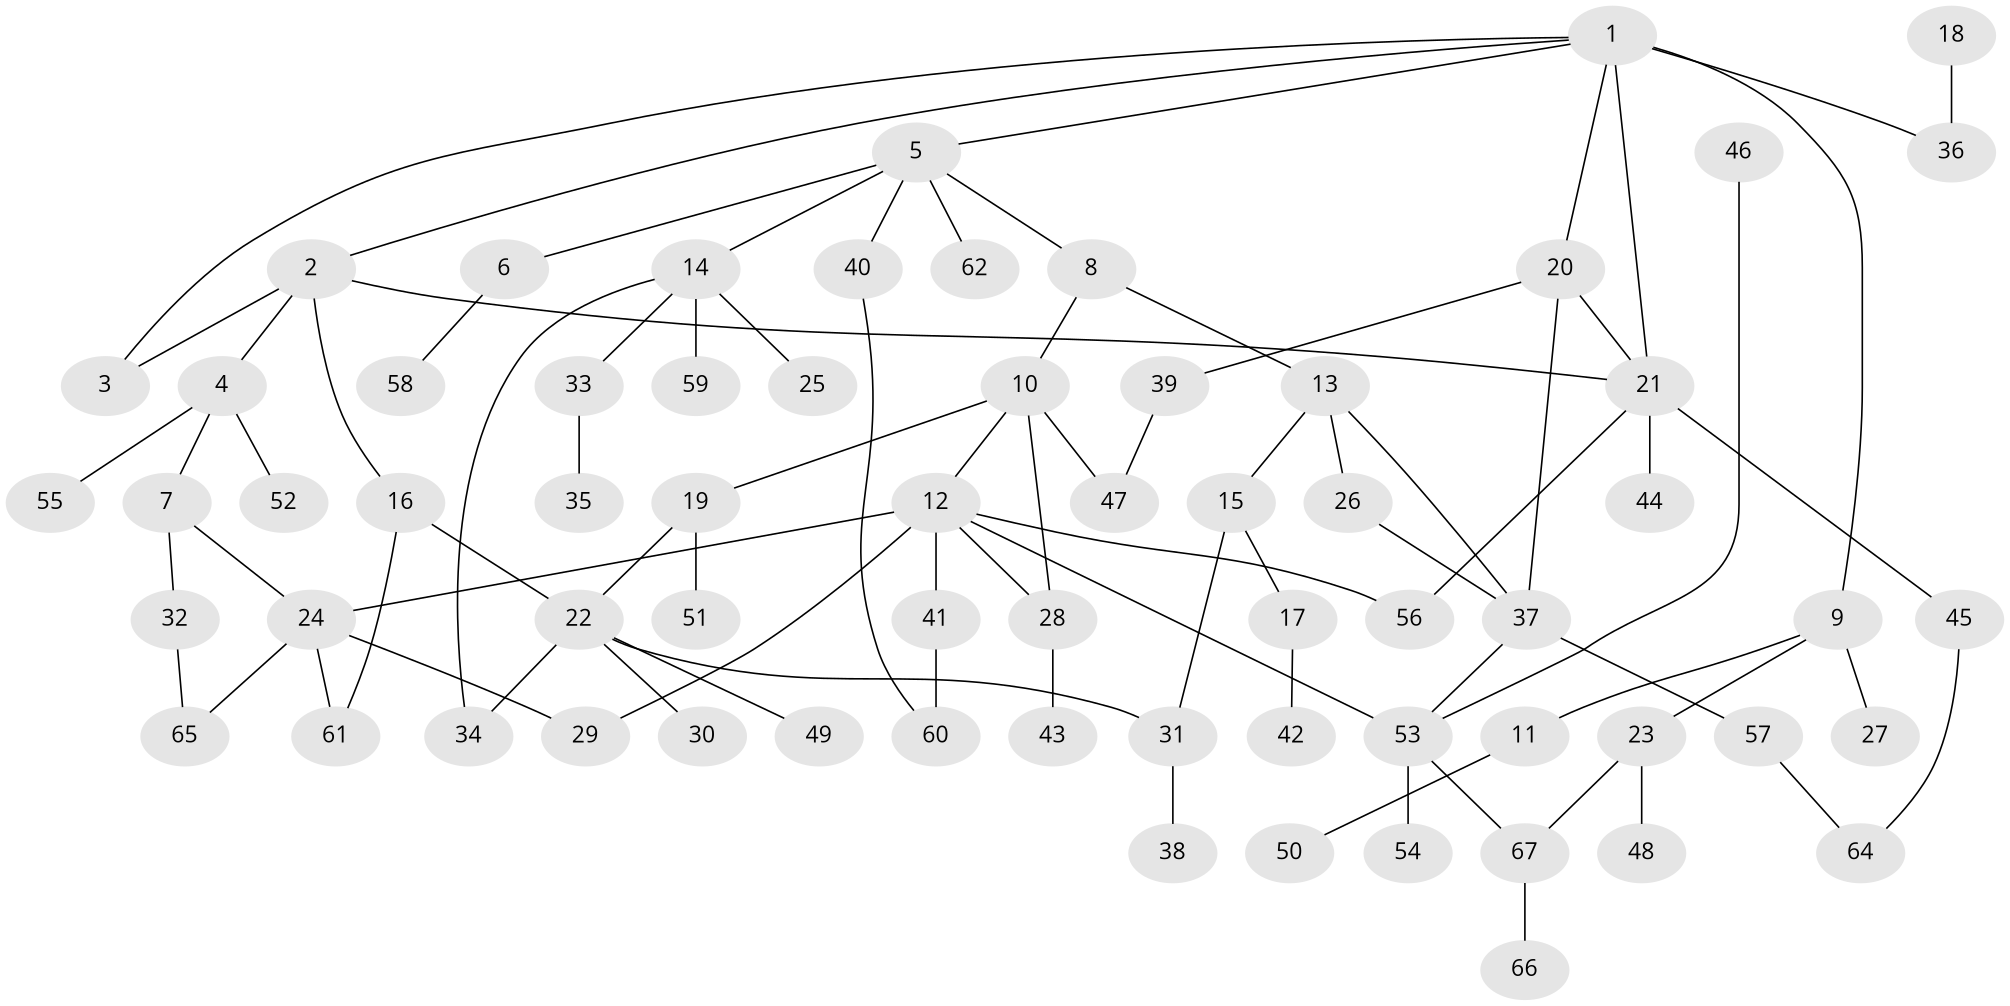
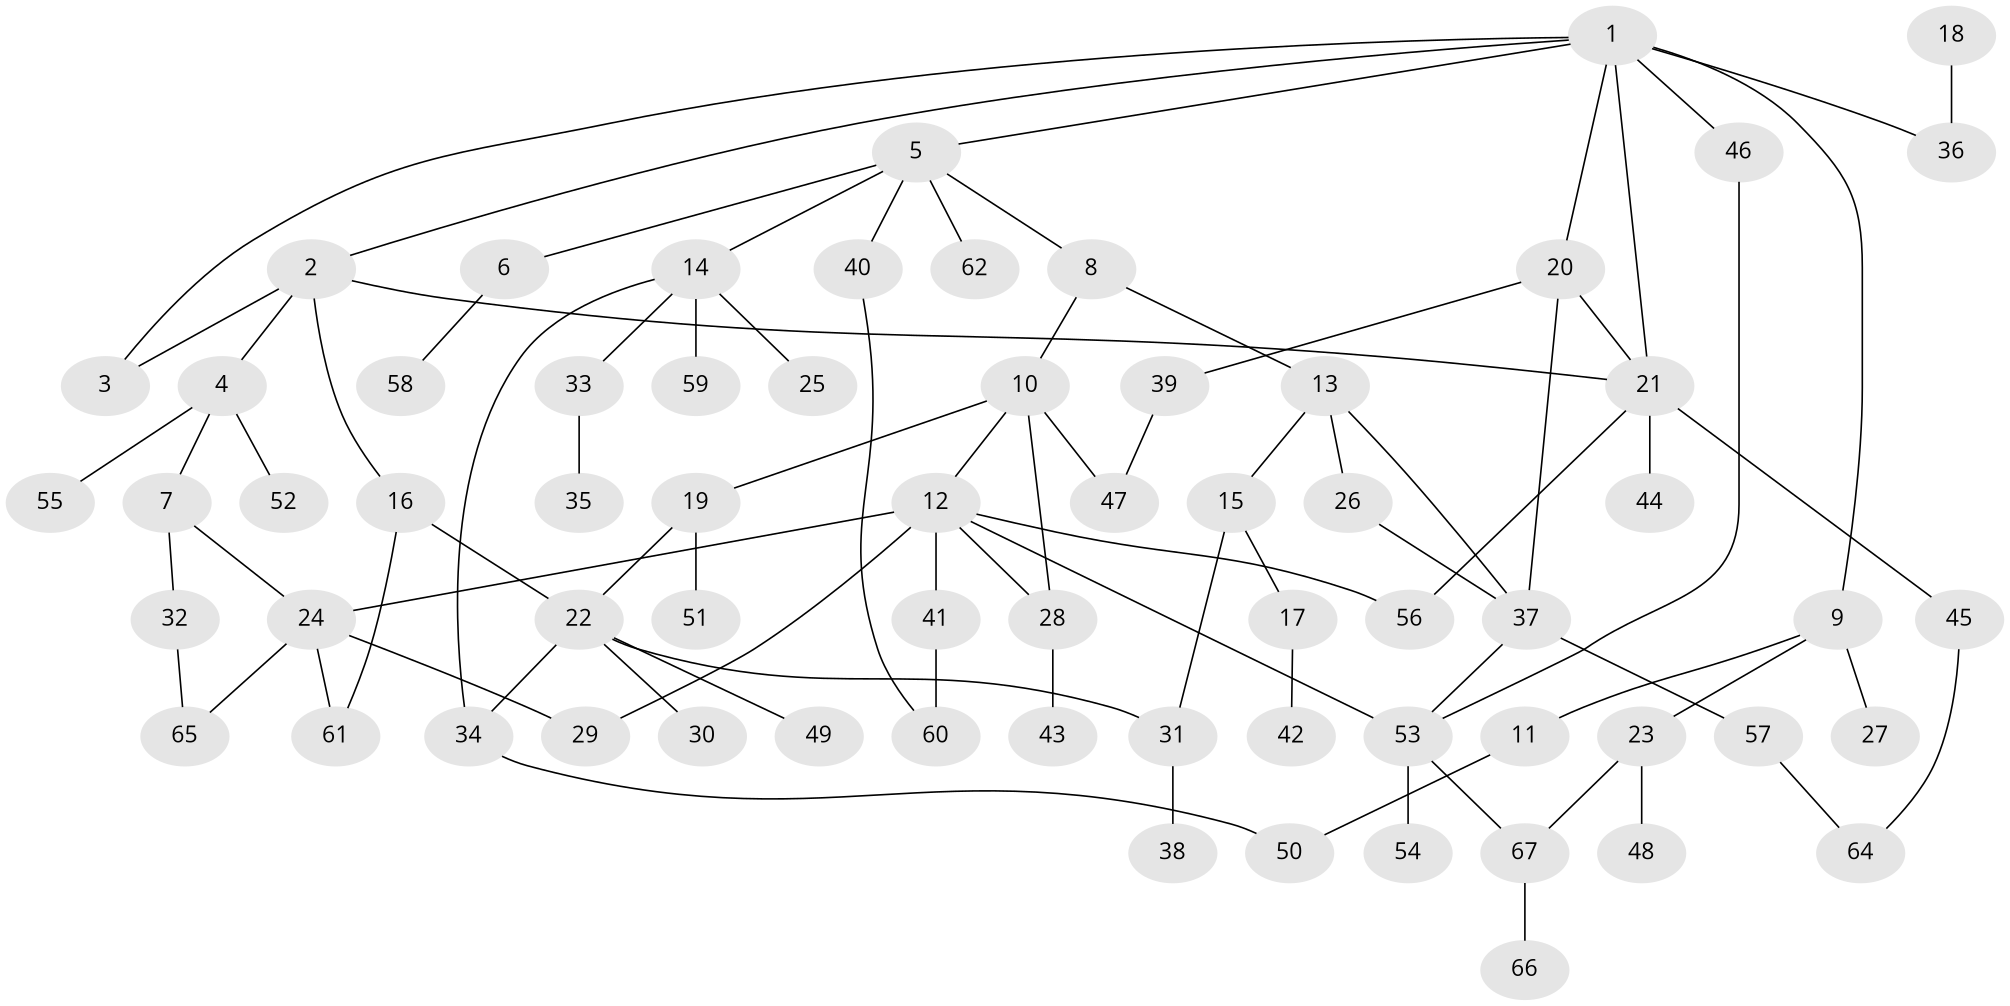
edge "1" -- "46": added
edge "34" -- "50": added
